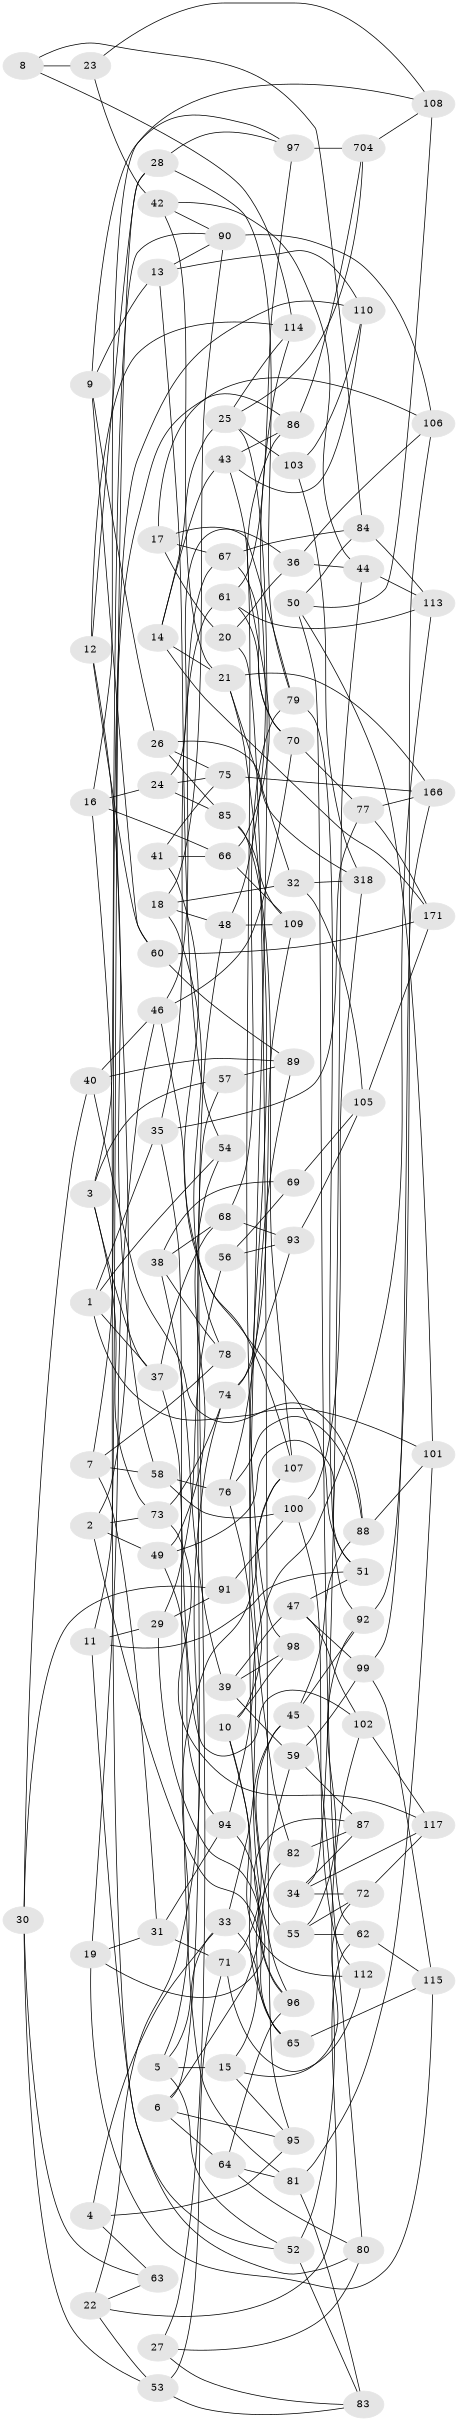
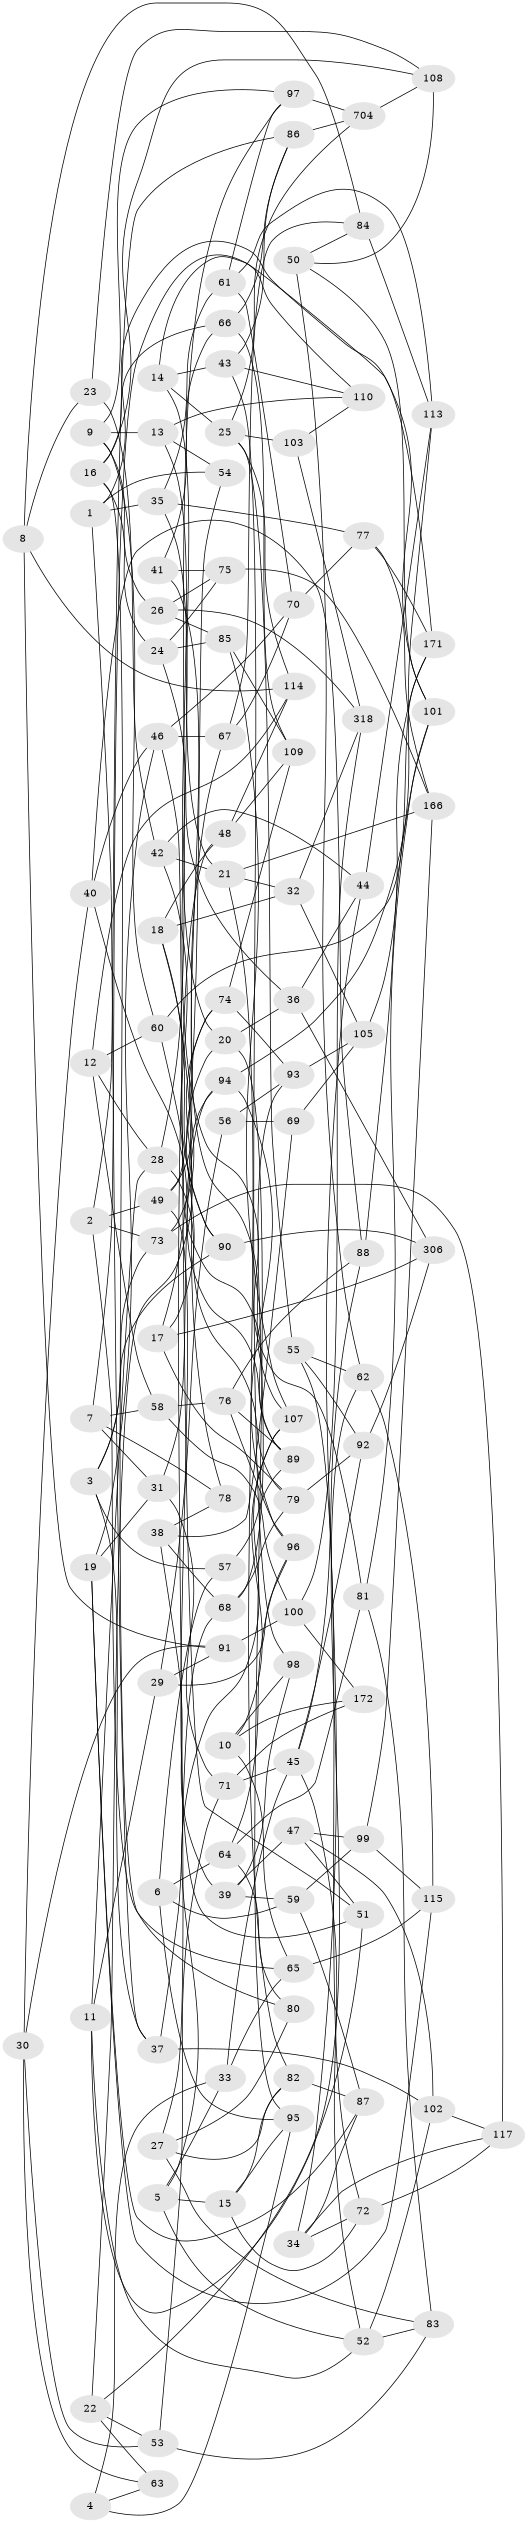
edge "90" -- "13": now "20" -- "13"
node "106": label "106" -> "306"
edge "8" -- "91": added
node "112": label "112" -> "172"
edge "45" -- "80": now "45" -- "52"
edge "82" -- "27": added
